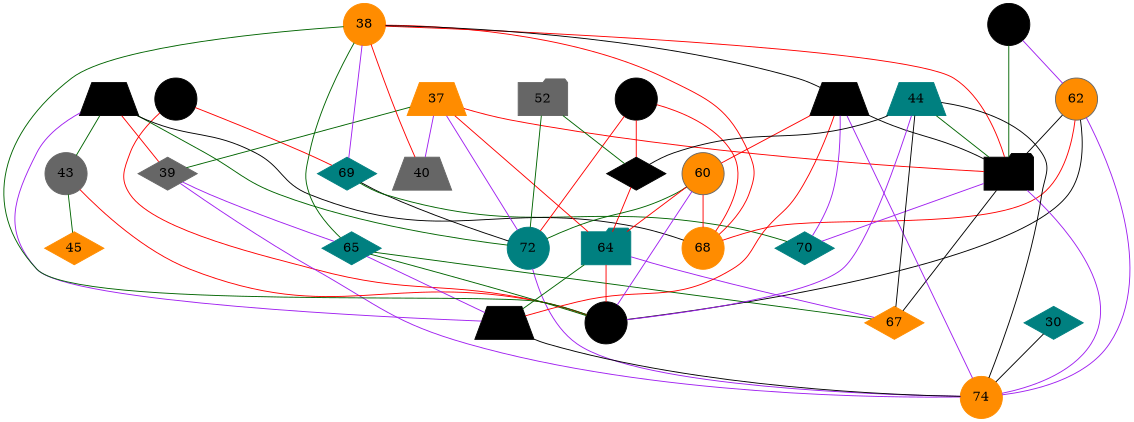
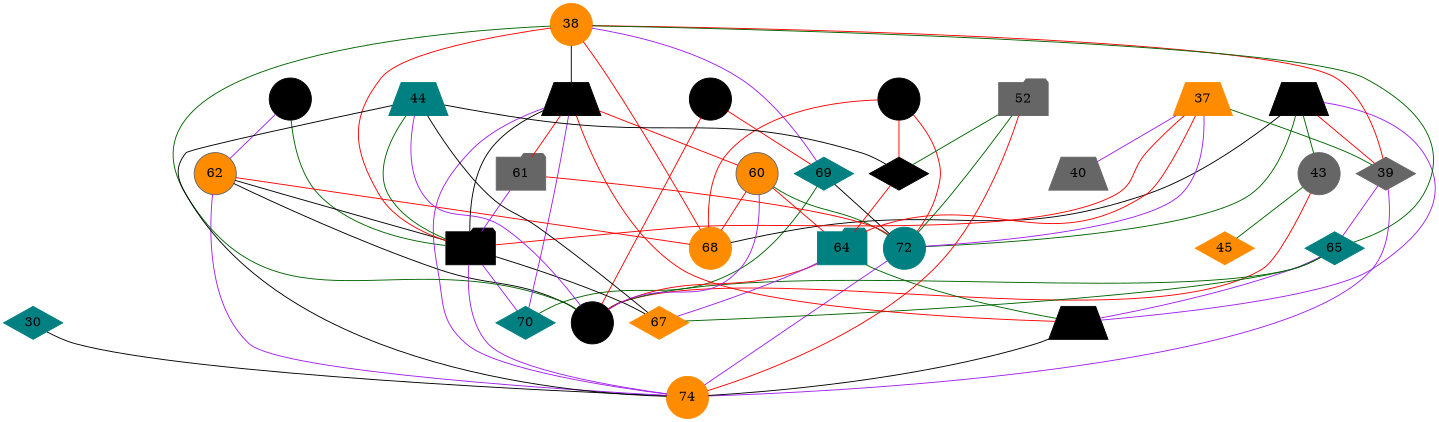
edge "38" -- "40": now "38" -- "39"
node "61": added
edge "52" -- "74": added
